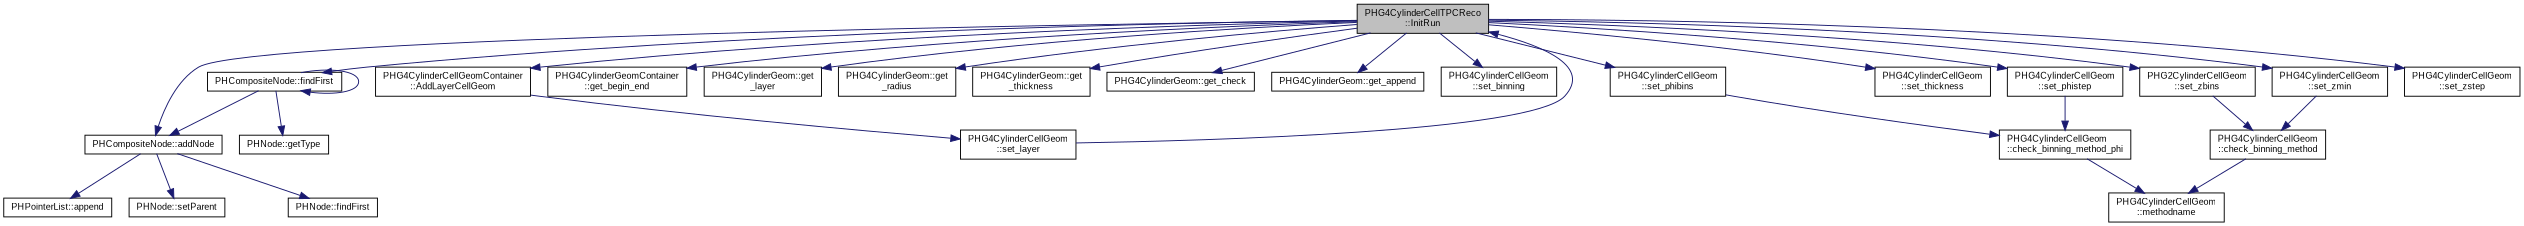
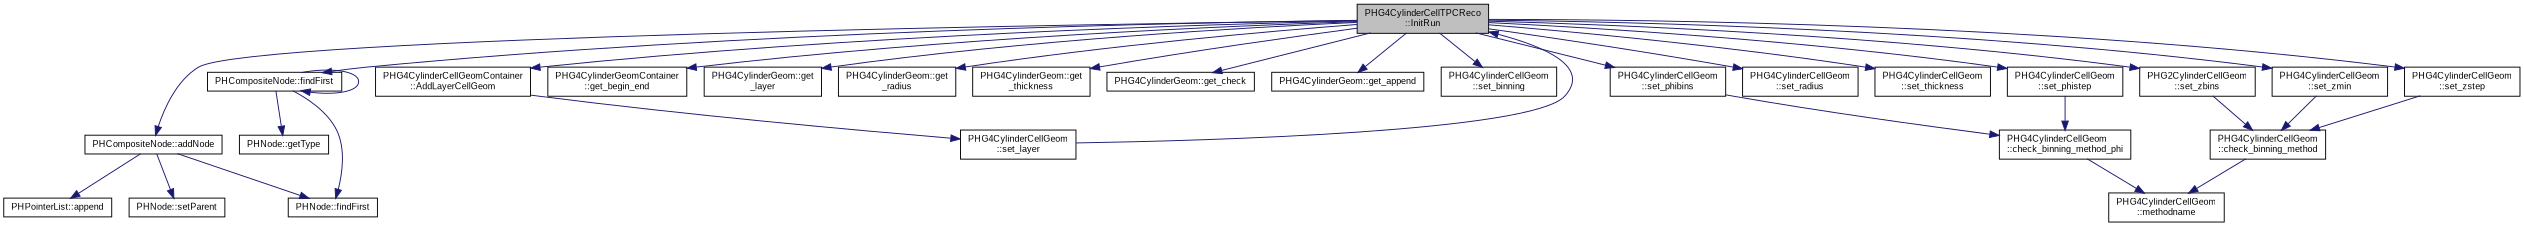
node "PHG4CylinderCellGeom ::set_radius": added
edge "PHCompositeNode::findFirst" -> "PHCompositeNode::addNode": now "PHCompositeNode::findFirst" -> "PHNode::findFirst"
edge "PHG4CylinderCellGeom ::set_zstep" -> "PHG4CylinderCellGeom ::check_binning_method": added
